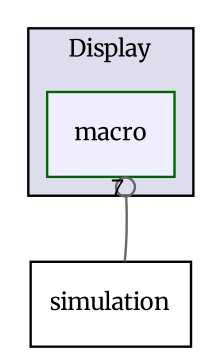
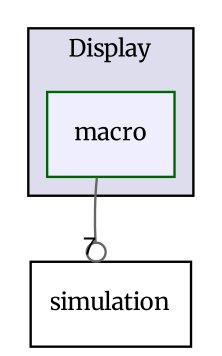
edge "simulation" -> "macro": reversed
